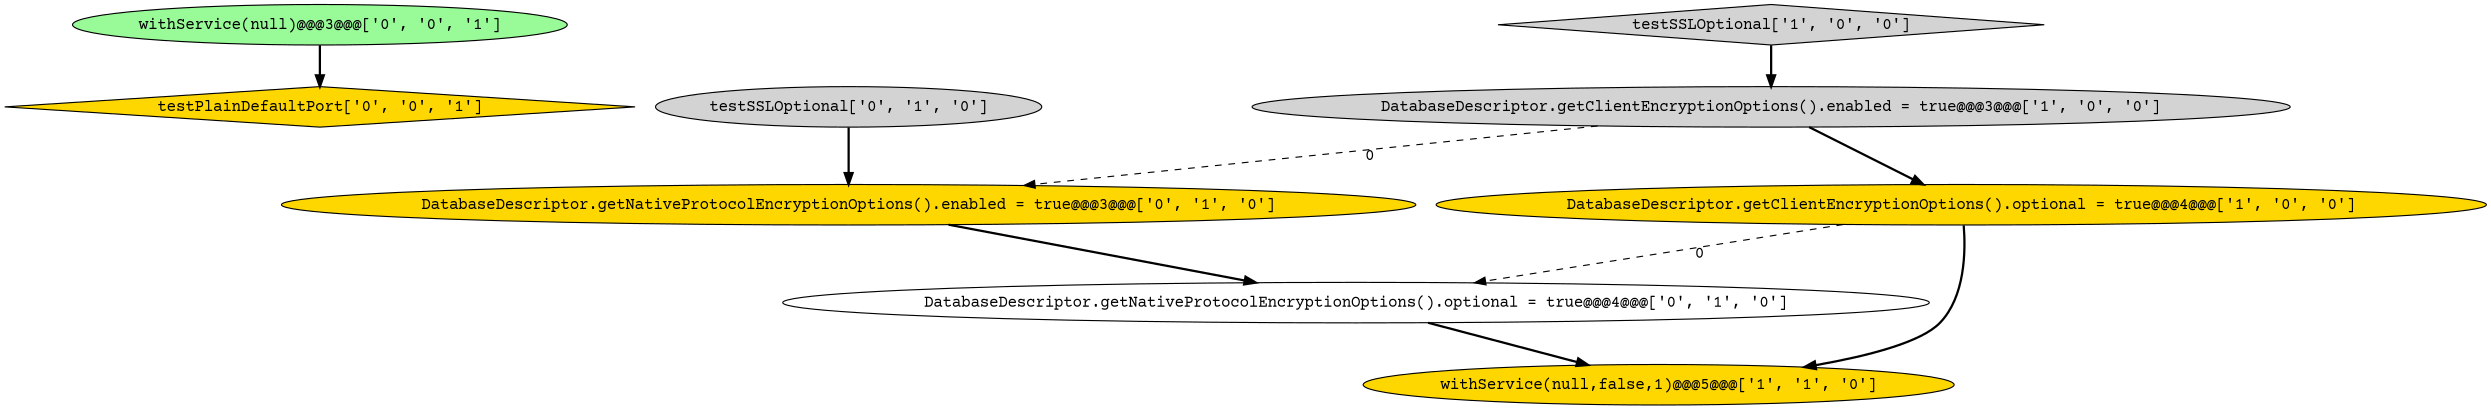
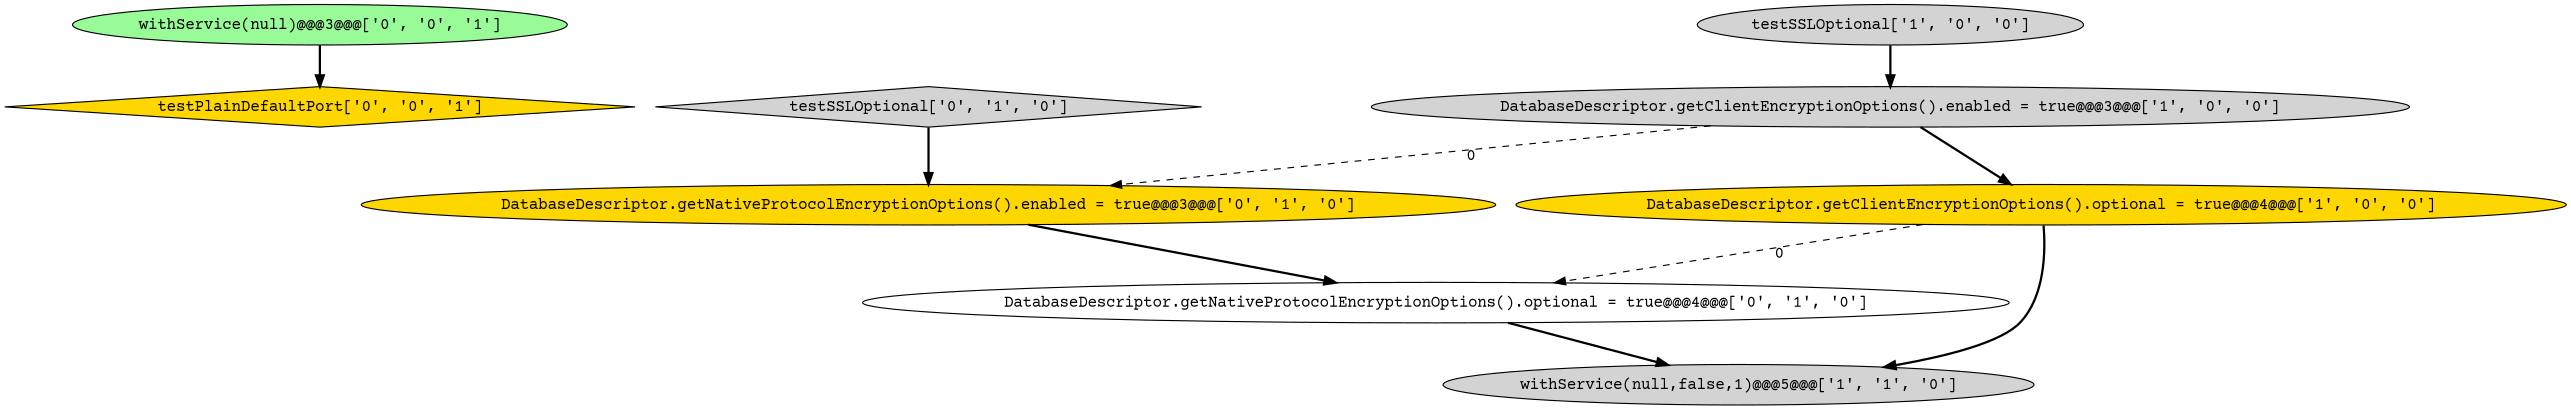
node "testSSLOptional['1', '0', '0']": shape diamond -> ellipse
node "testSSLOptional['0', '1', '0']": shape ellipse -> diamond
node "withService(null,false,1)@@@5@@@['1', '1', '0']": fillcolor gold -> lightgrey
